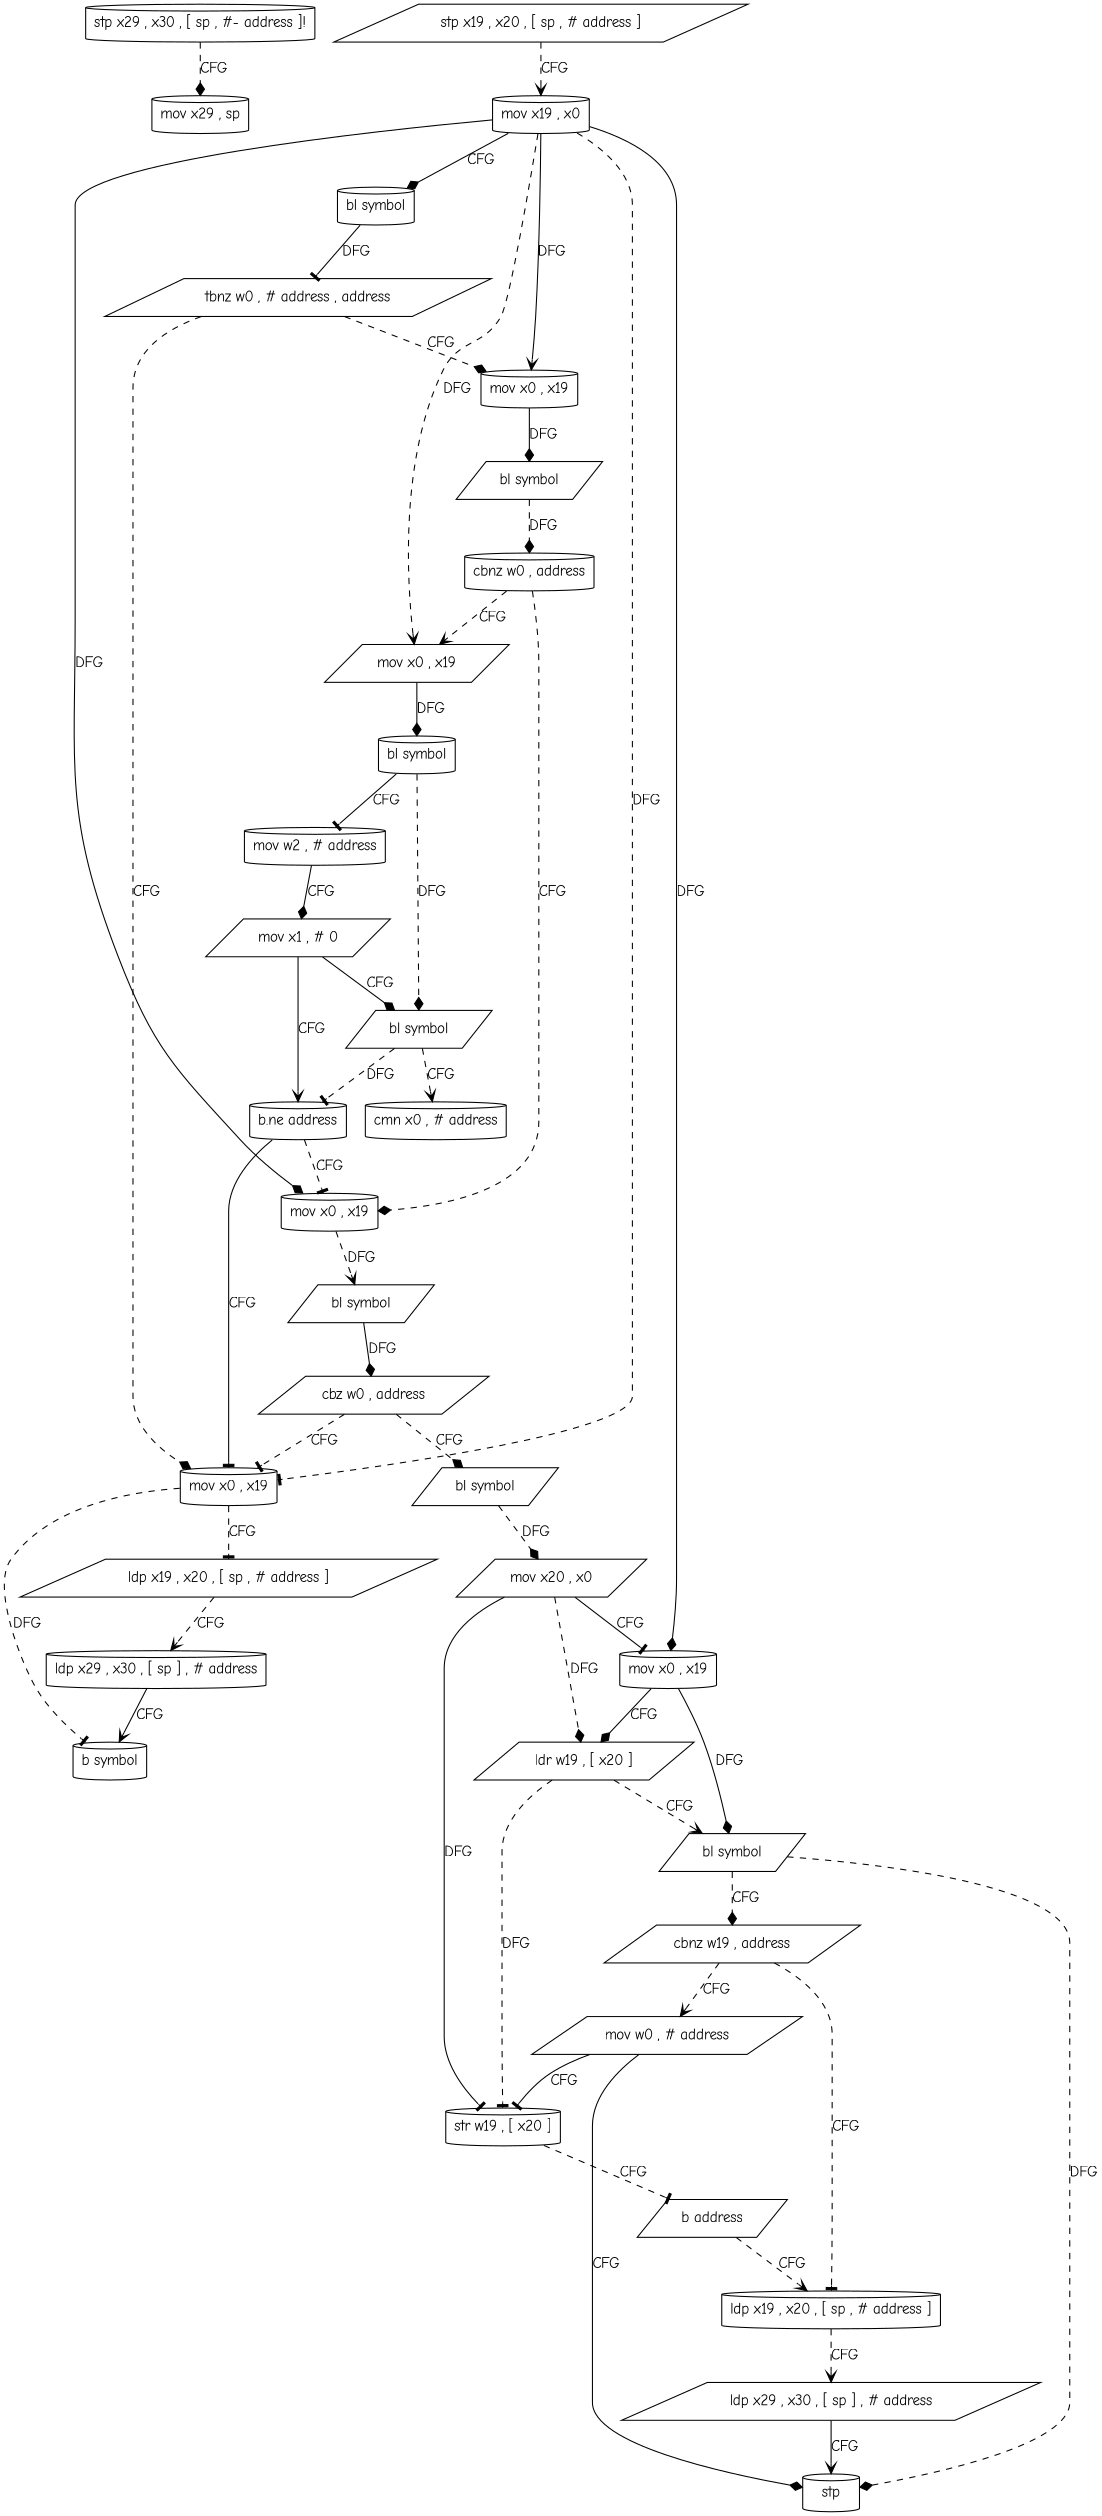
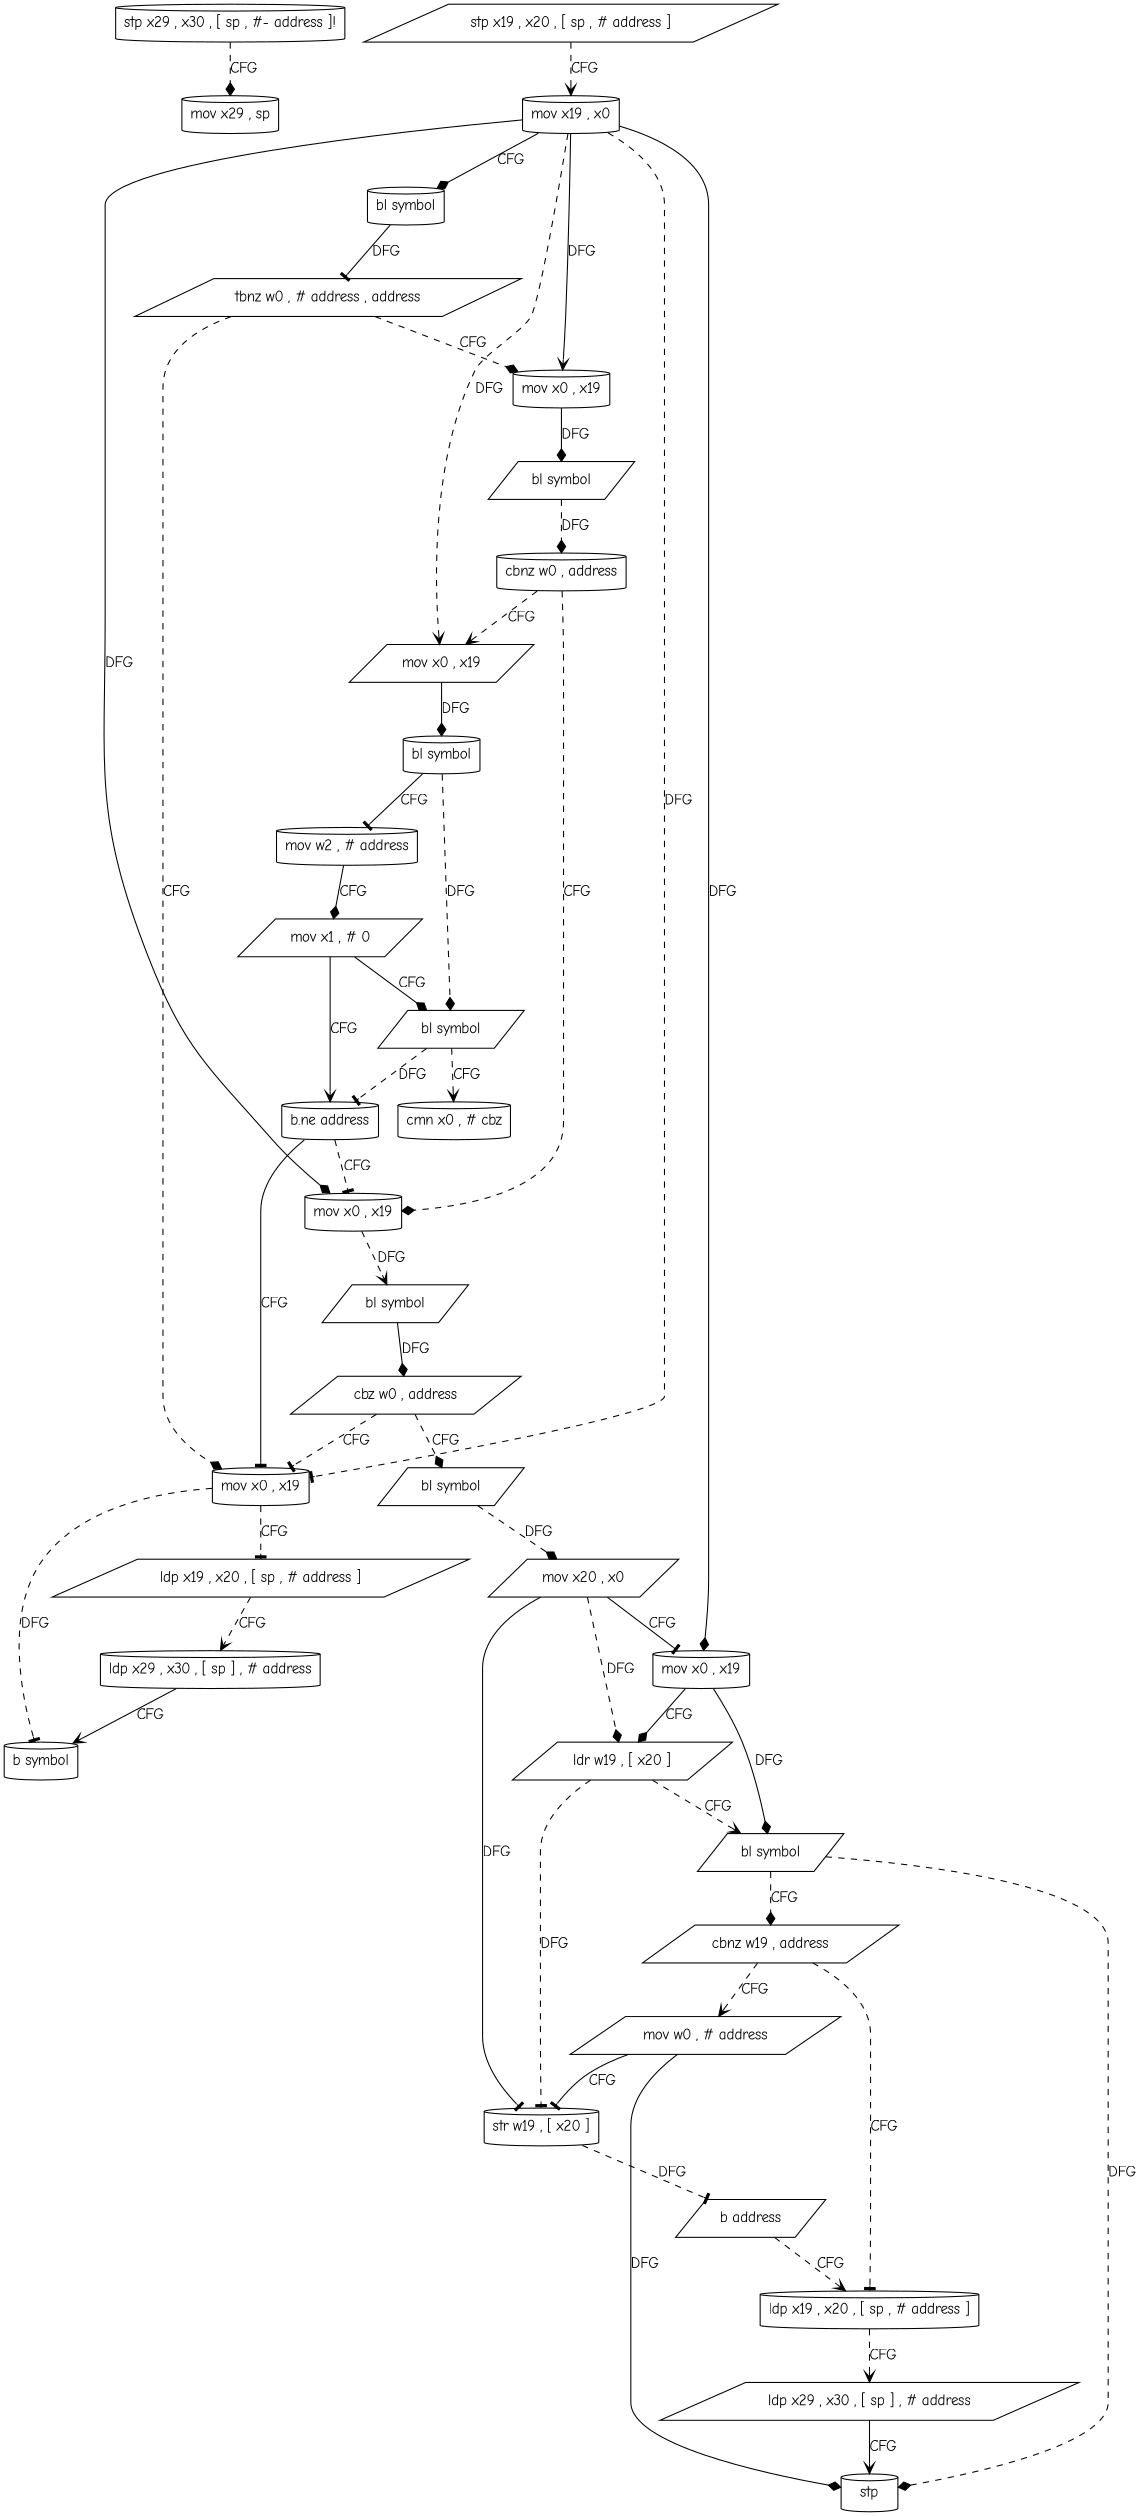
node "cmn x0 , # address": label "cmn x0 , # address" -> "cmn x0 , # cbz"
edge "str w19 , [ x20 ]" -> "b address": label "CFG" -> "DFG"
edge "mov w0 , # address" -> "stp": label "CFG" -> "DFG"
